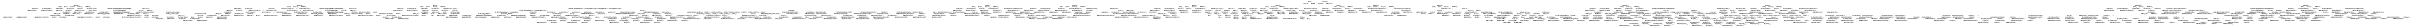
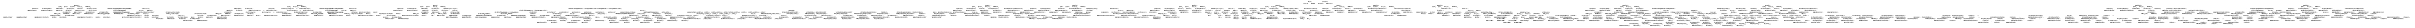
node "(IDENTIFIER,scanline_size,scanline_size == 0)": removed
